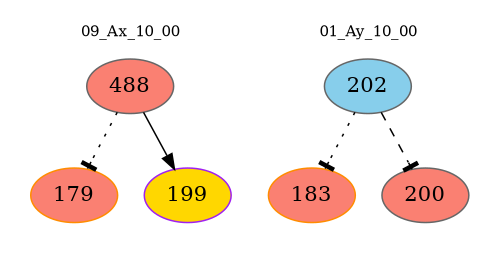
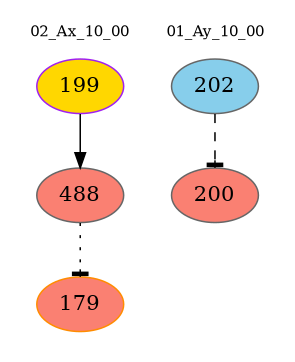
cluster "09_Ax_10_00": label "09_Ax_10_00" -> "02_Ax_10_00"
edge "488" -> "199": reversed
node "183": removed
